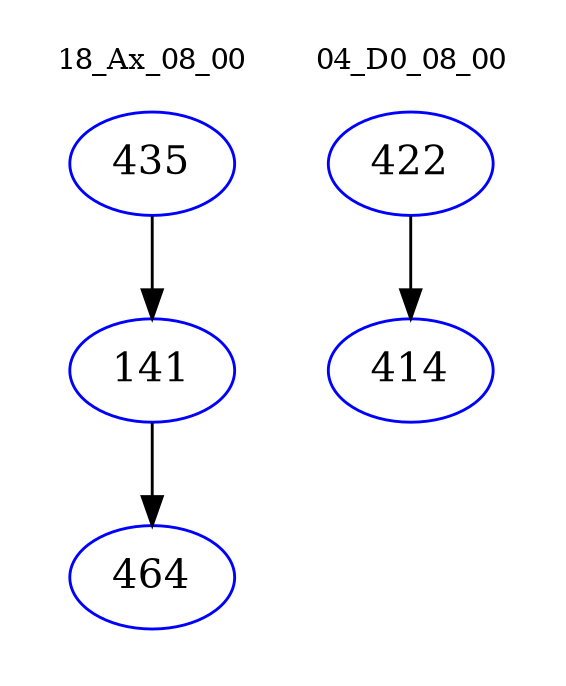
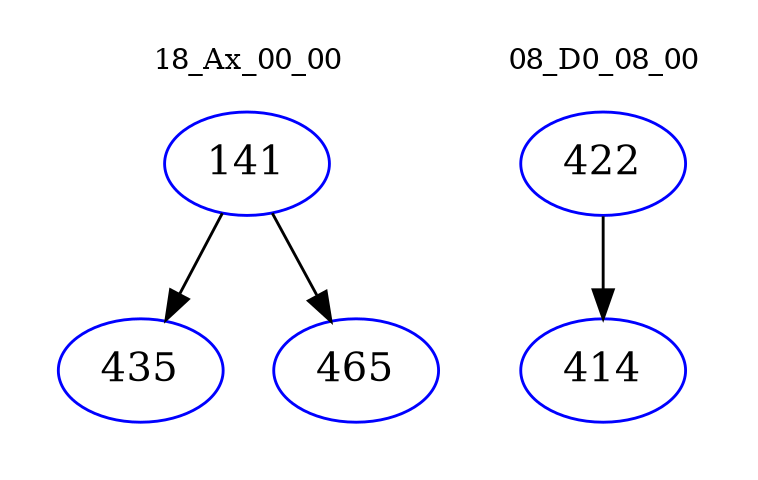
cluster "18_Ax_08_00": label "18_Ax_08_00" -> "18_Ax_00_00"
cluster "04_D0_08_00": label "04_D0_08_00" -> "08_D0_08_00"
edge "435" -> "141": reversed
node "464": label "464" -> "465"
